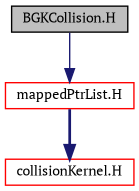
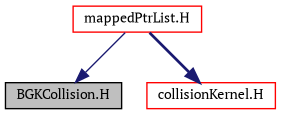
edge "BGKCollision.H" -> "mappedPtrList.H": reversed
